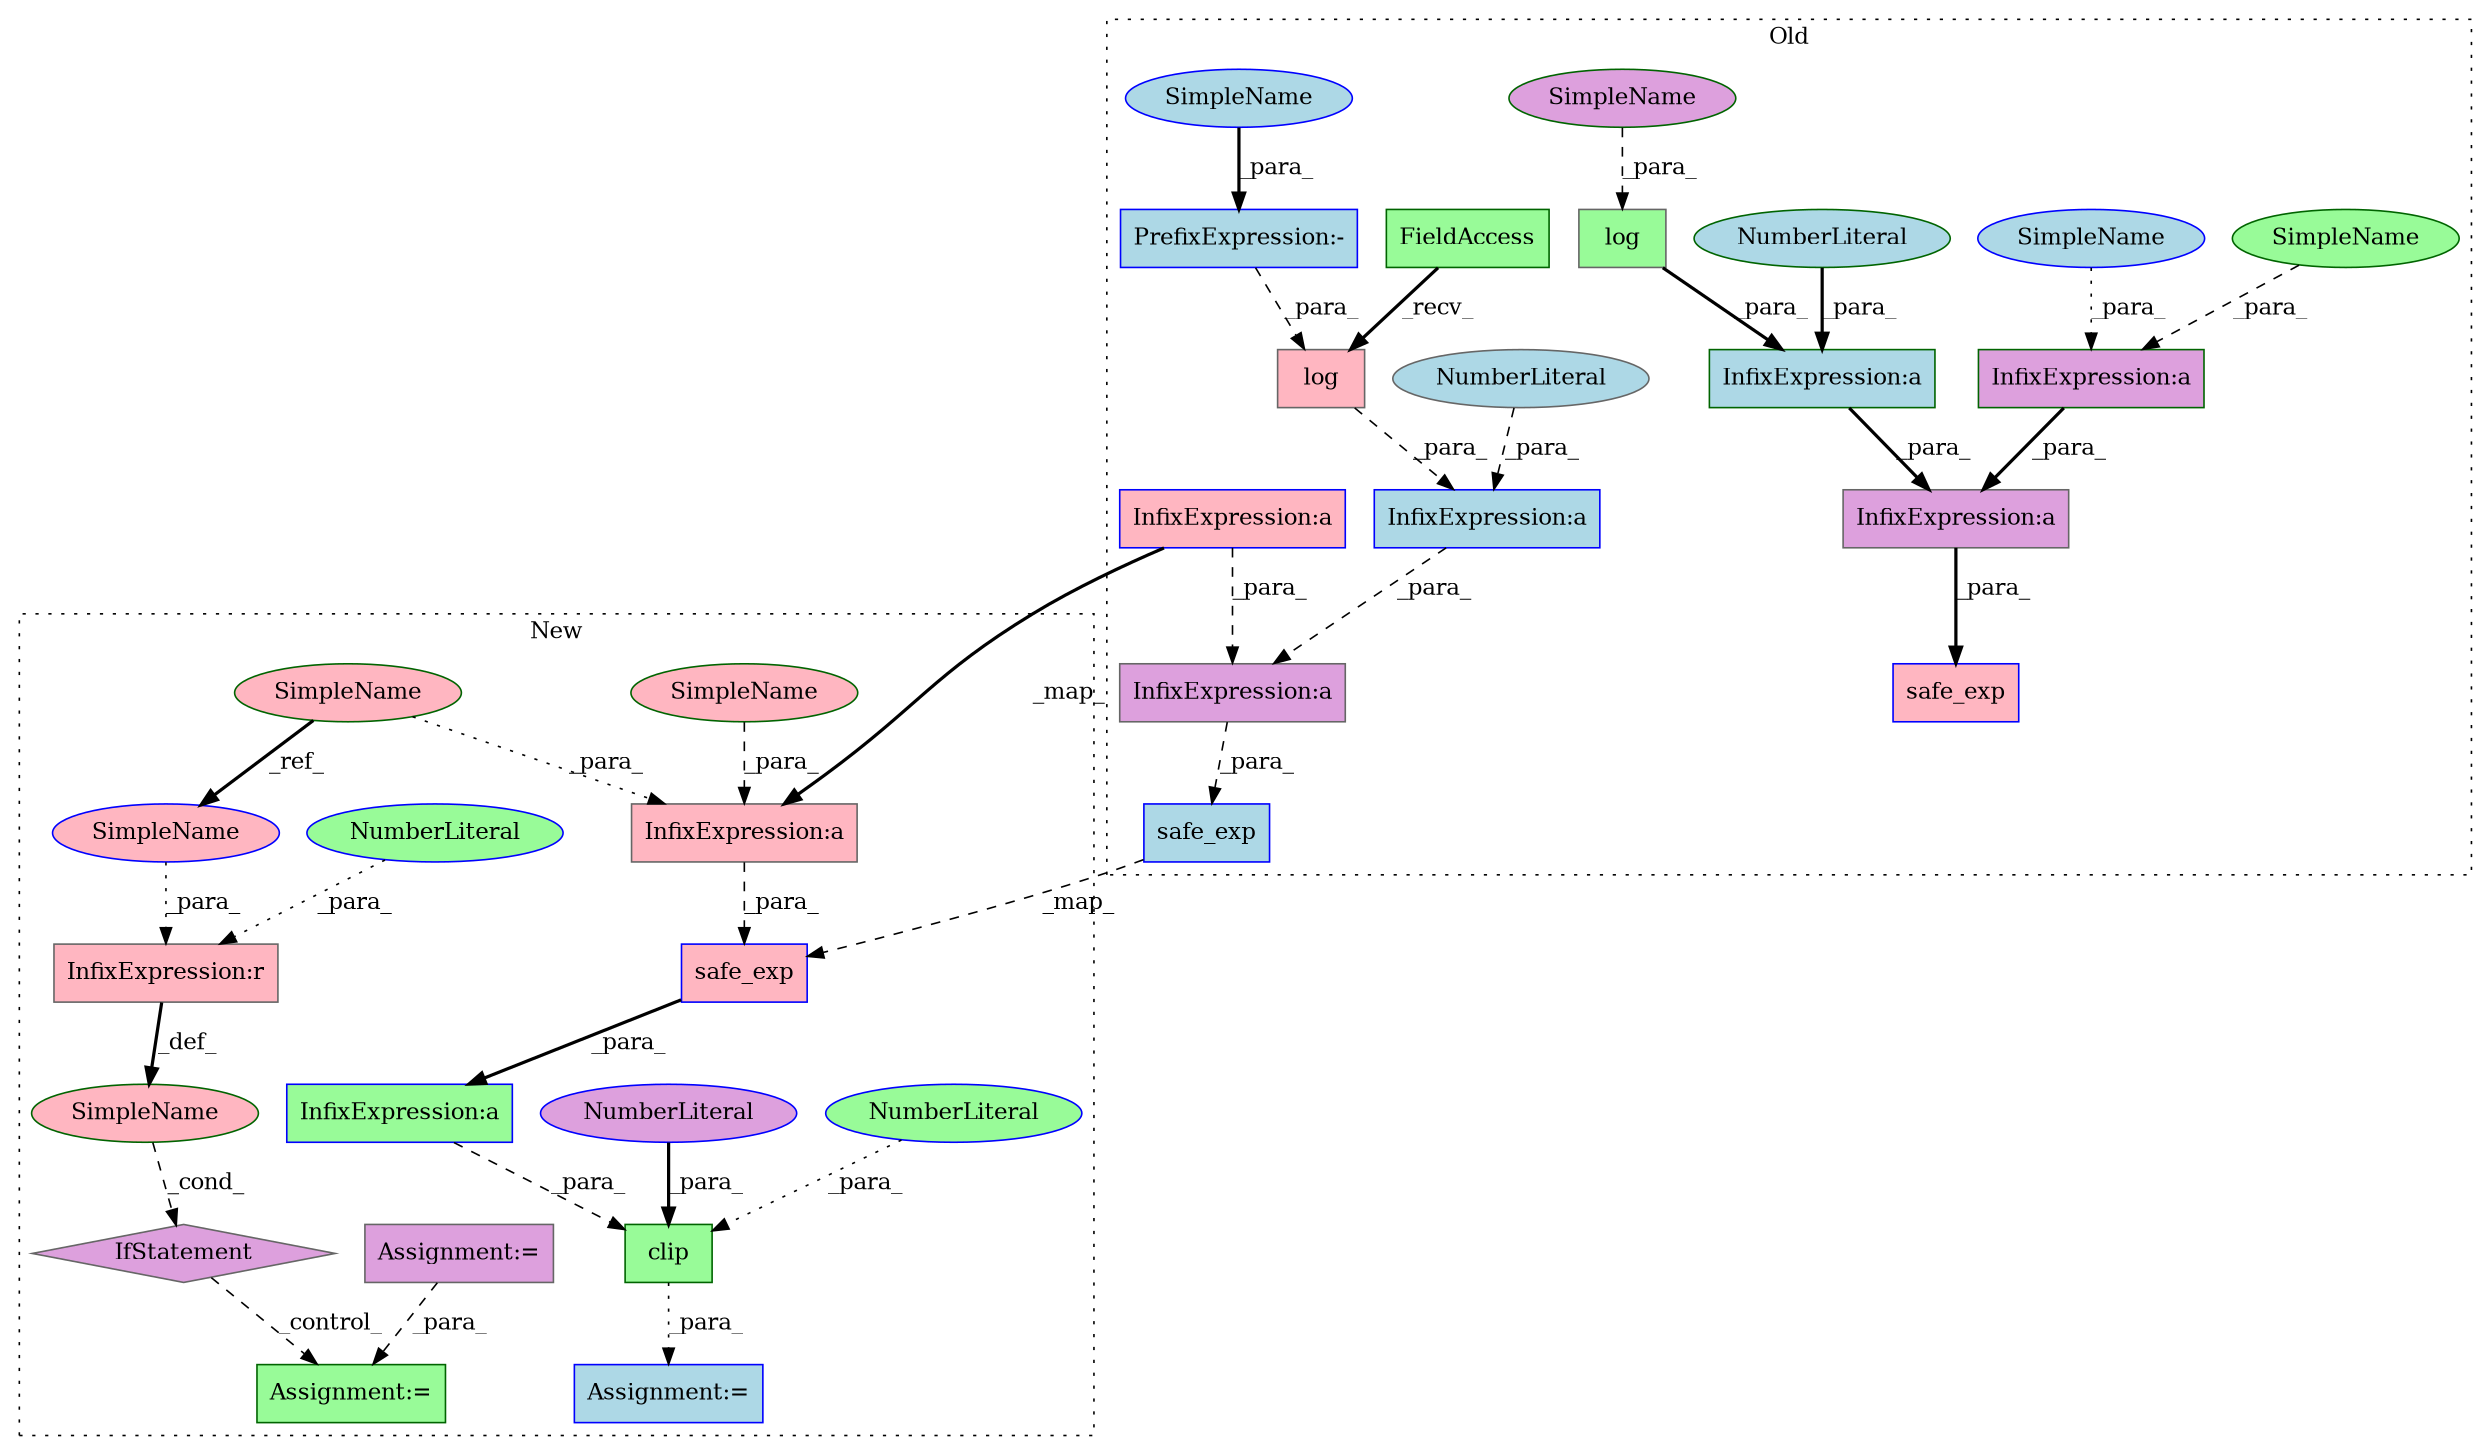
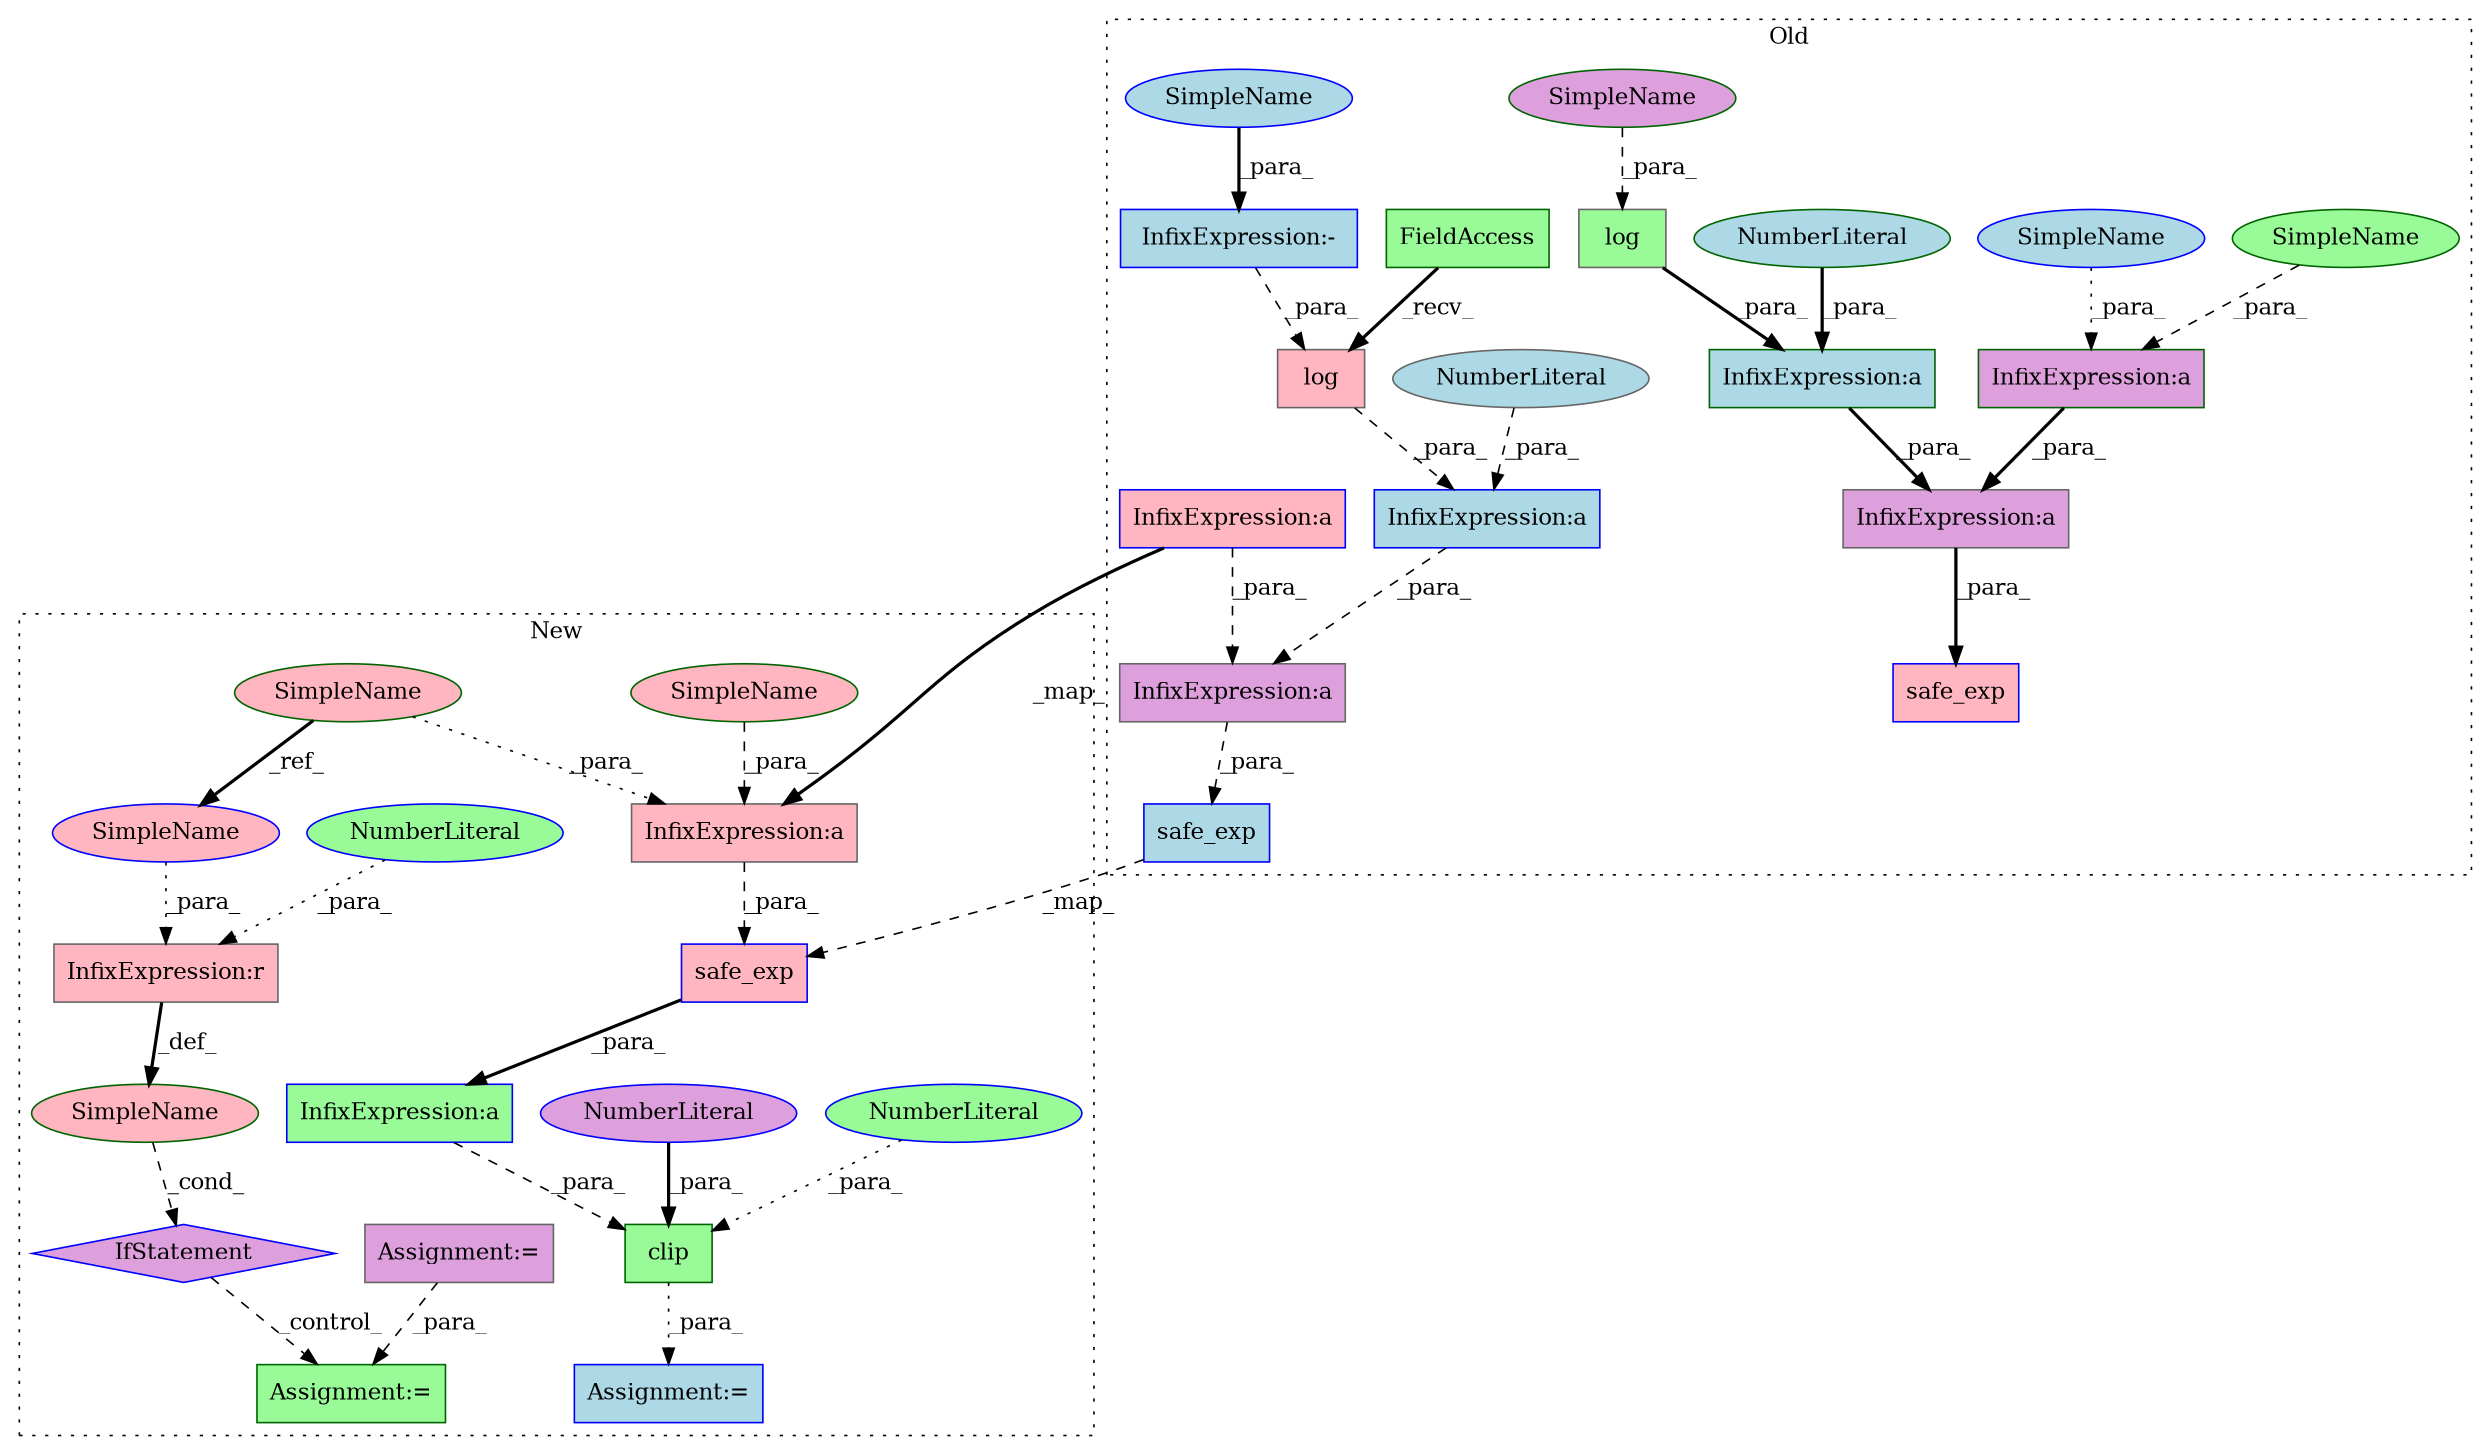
node "PrefixExpression:-": label "PrefixExpression:-" -> "InfixExpression:-"
node "IfStatement": color gray40 -> blue
